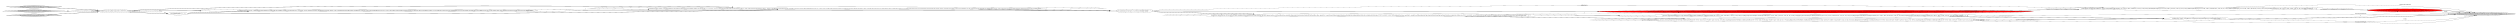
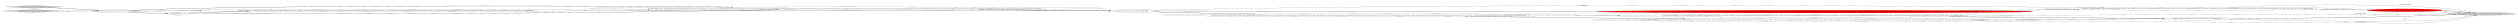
node "testMergeResultsWithLimitPushDownSortByAgg['0', '1', '0']": removed
